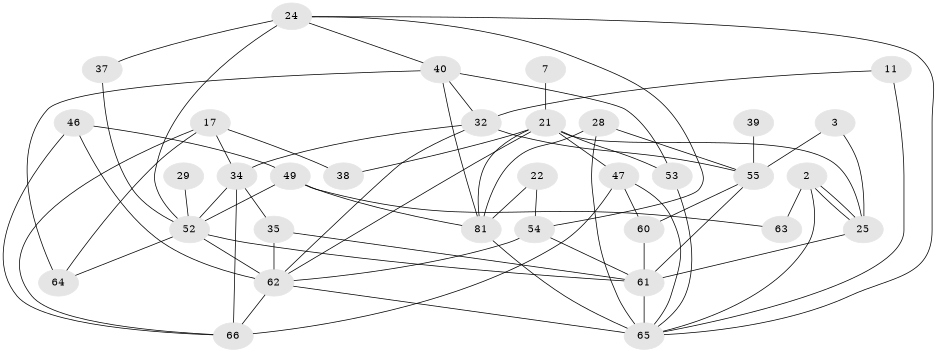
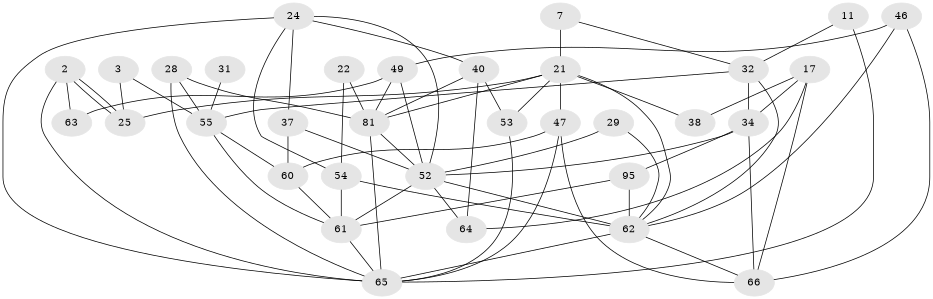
edge "40" -- "32": now "7" -- "32"
node "39": label "39" -> "31"
edge "37" -- "60": added
edge "81" -- "52": added
edge "29" -- "62": added
node "35": label "35" -> "95"
edge "25" -- "61": removed
